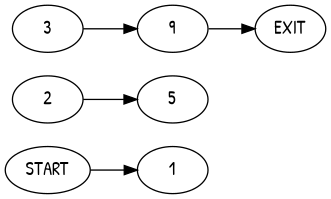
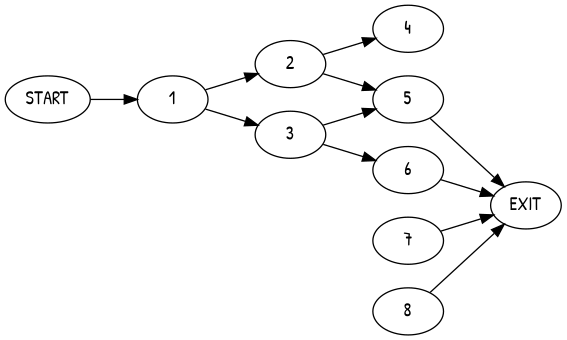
node "9": label "9" -> "6"
node "4": added
edge "1" -> "2": added
edge "1" -> "3": added
edge "3" -> "5": added
edge "5" -> "EXIT": added
node "7": added
node "8": added
